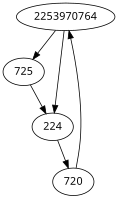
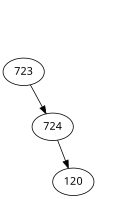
node "2253970764": removed
node "725": label "725" -> "723"
node "224": label "224" -> "724"
node "720": label "720" -> "120"
